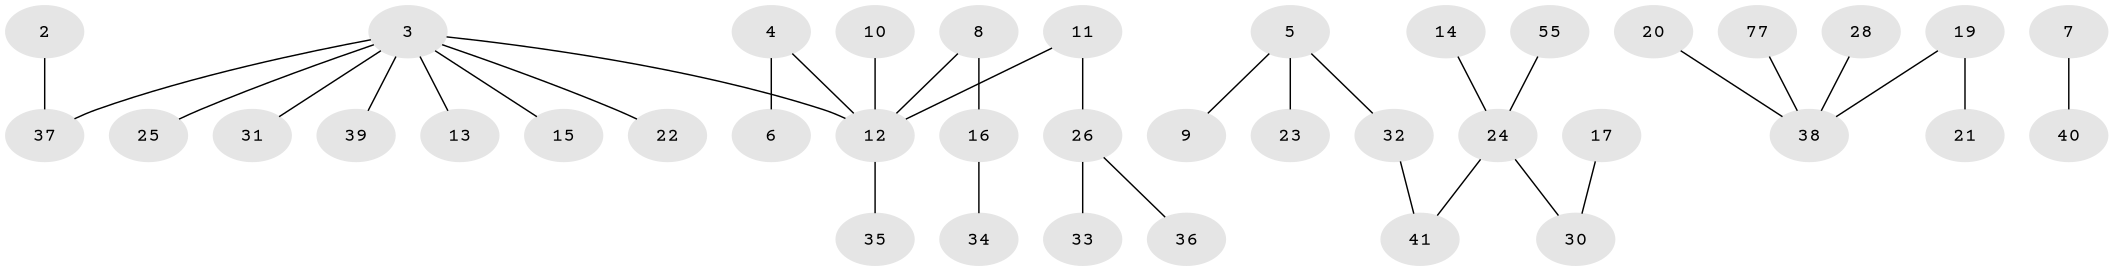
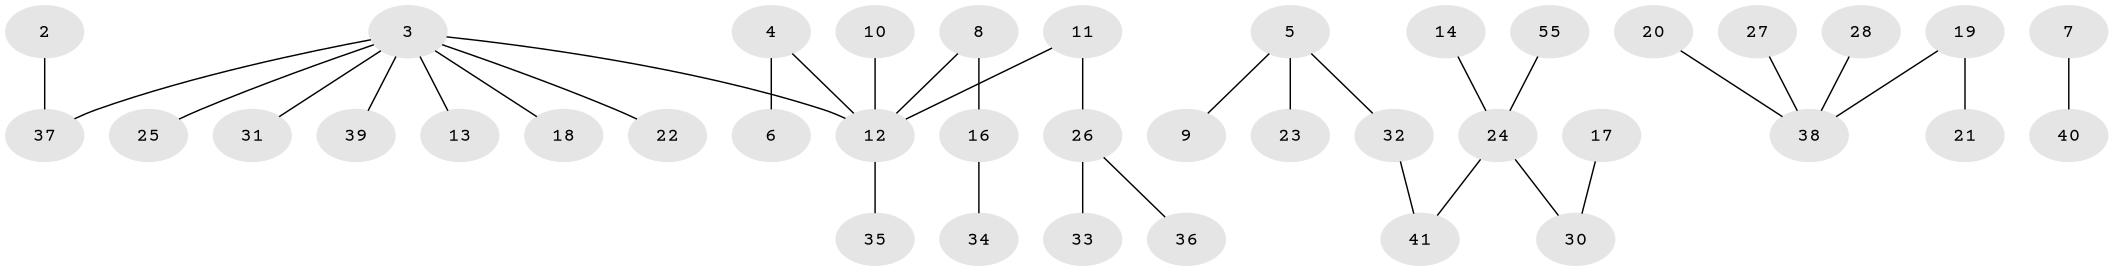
node "77": label "77" -> "27"
node "15": label "15" -> "18"
